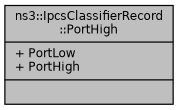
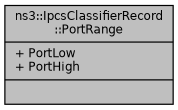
node "ns3::IpcsClassifierRecord": text "::PortHigh" -> "::PortRange"
